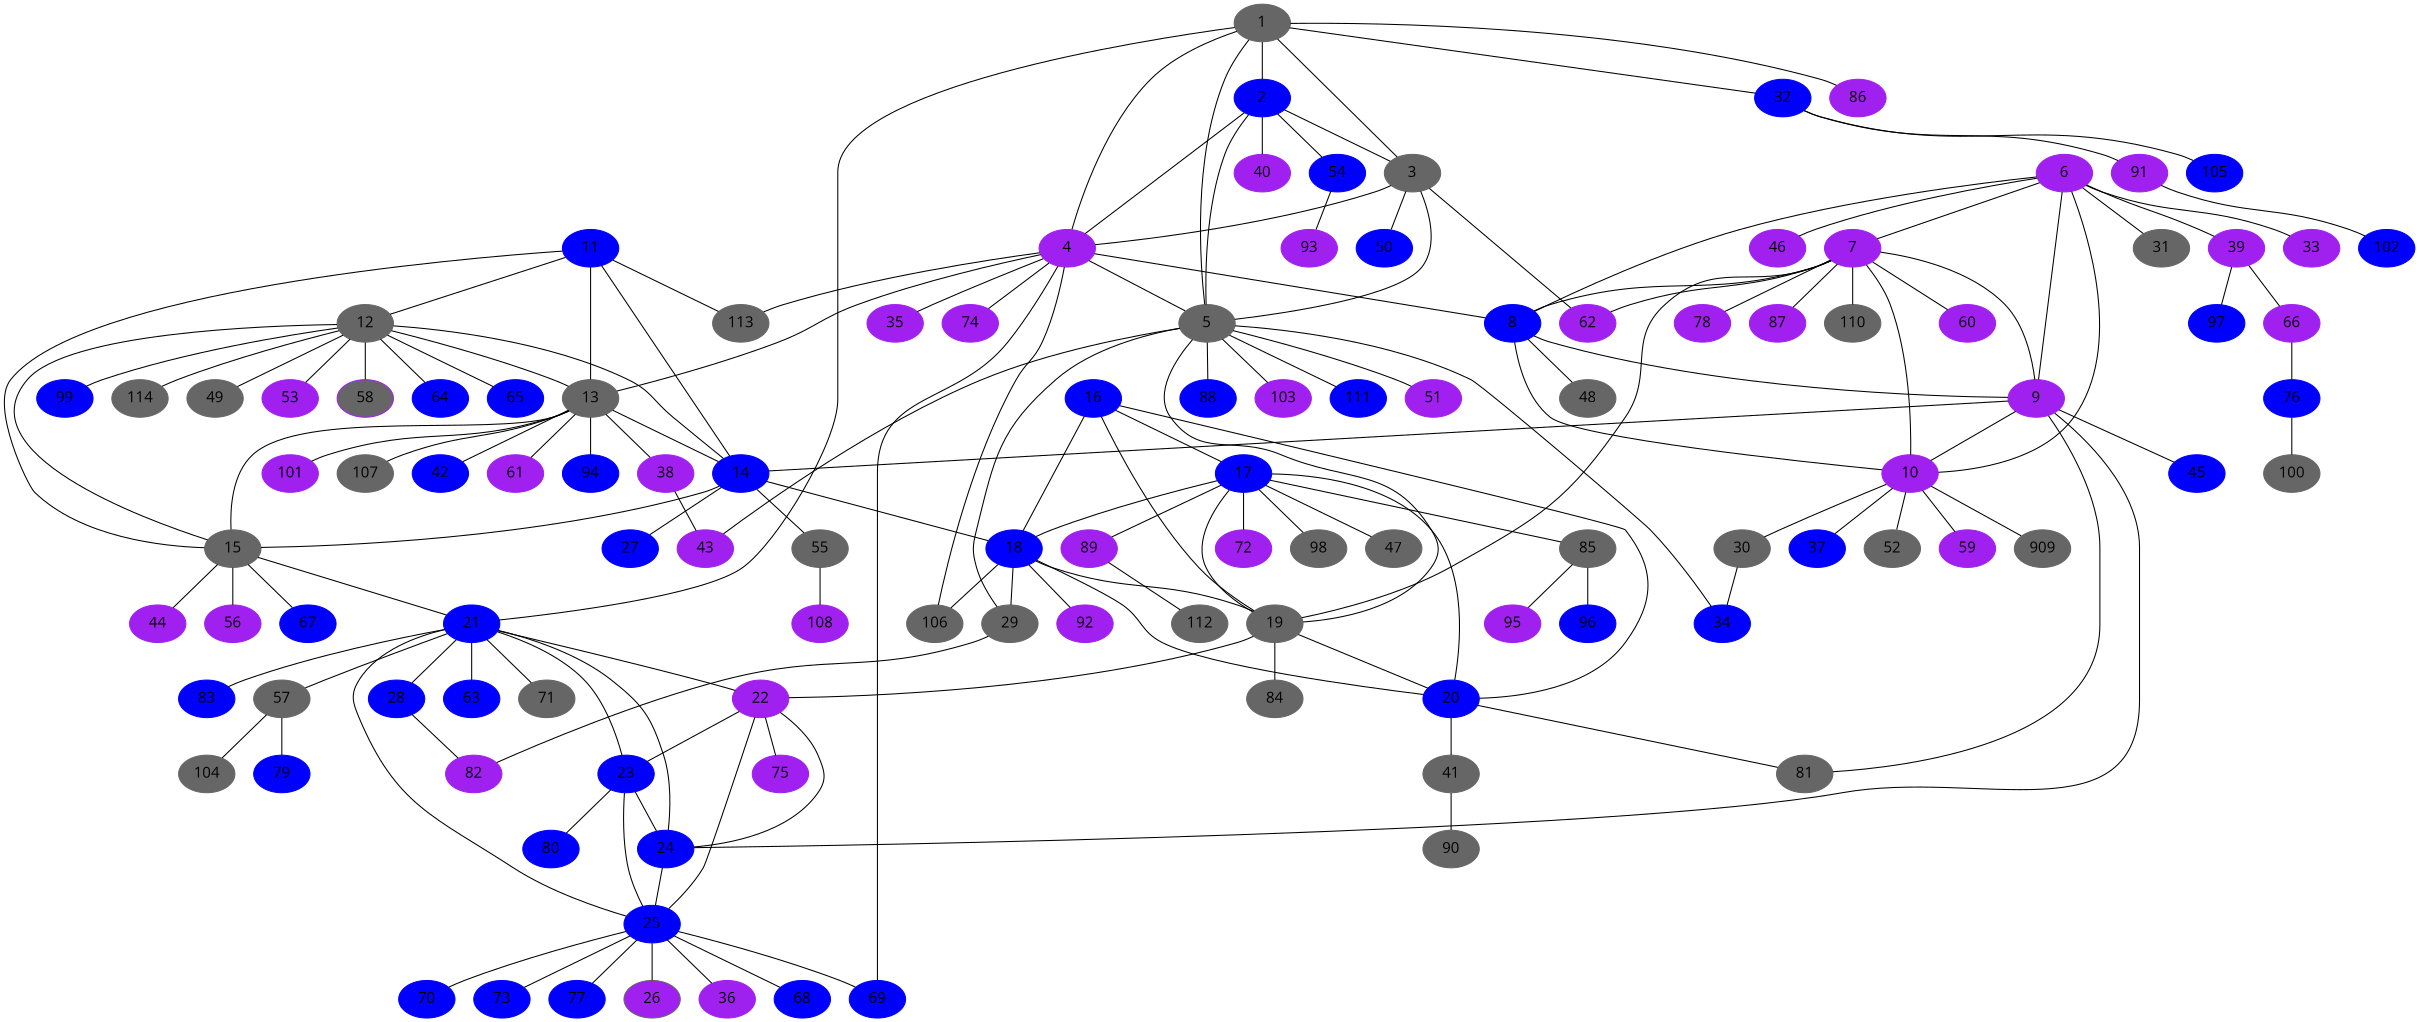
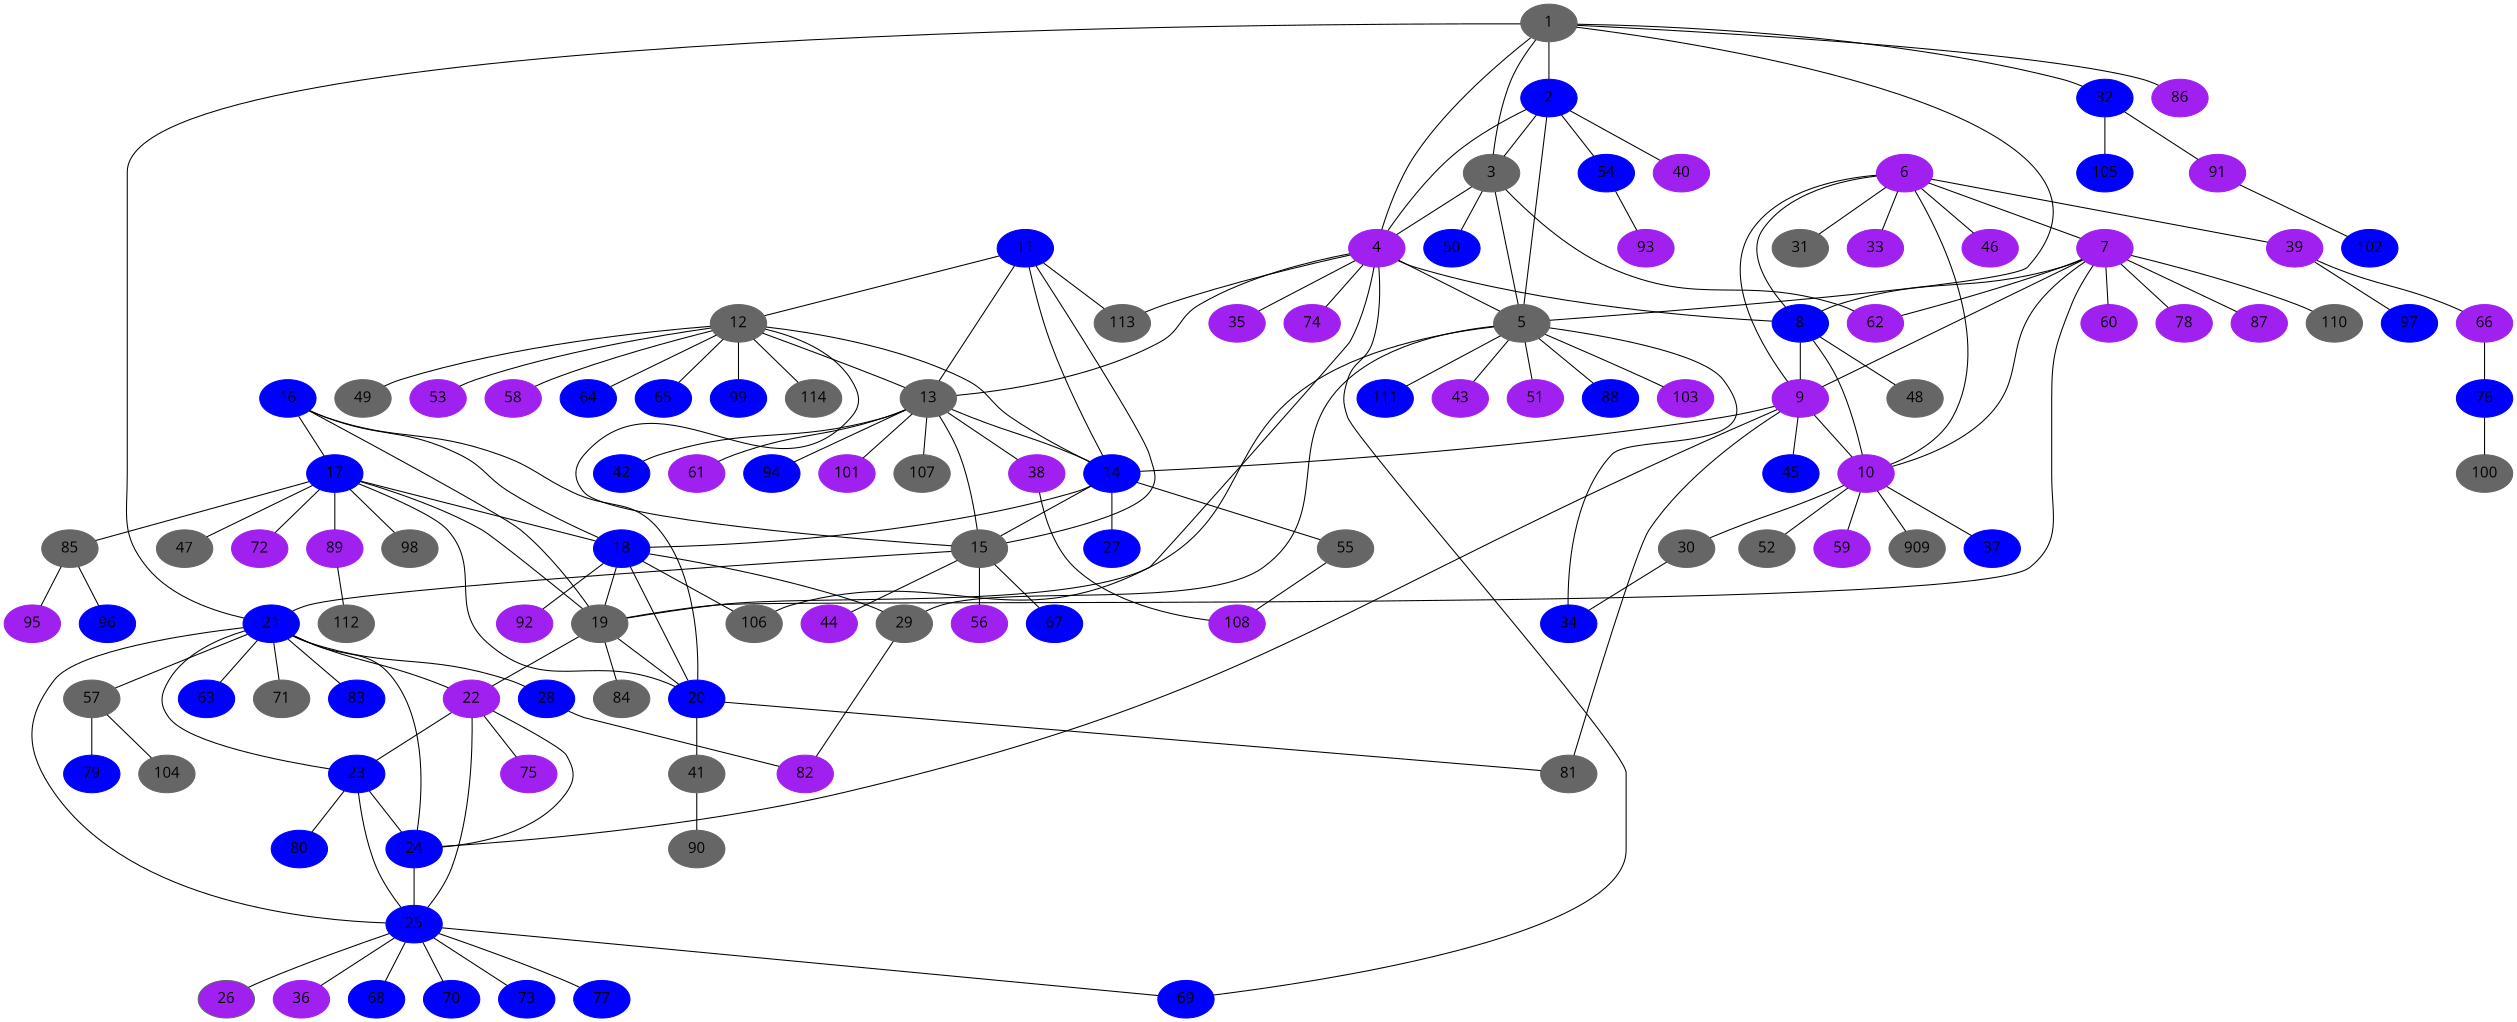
node "58": fillcolor gray40 -> purple
edge "38" -- "43": now "38" -- "108"
